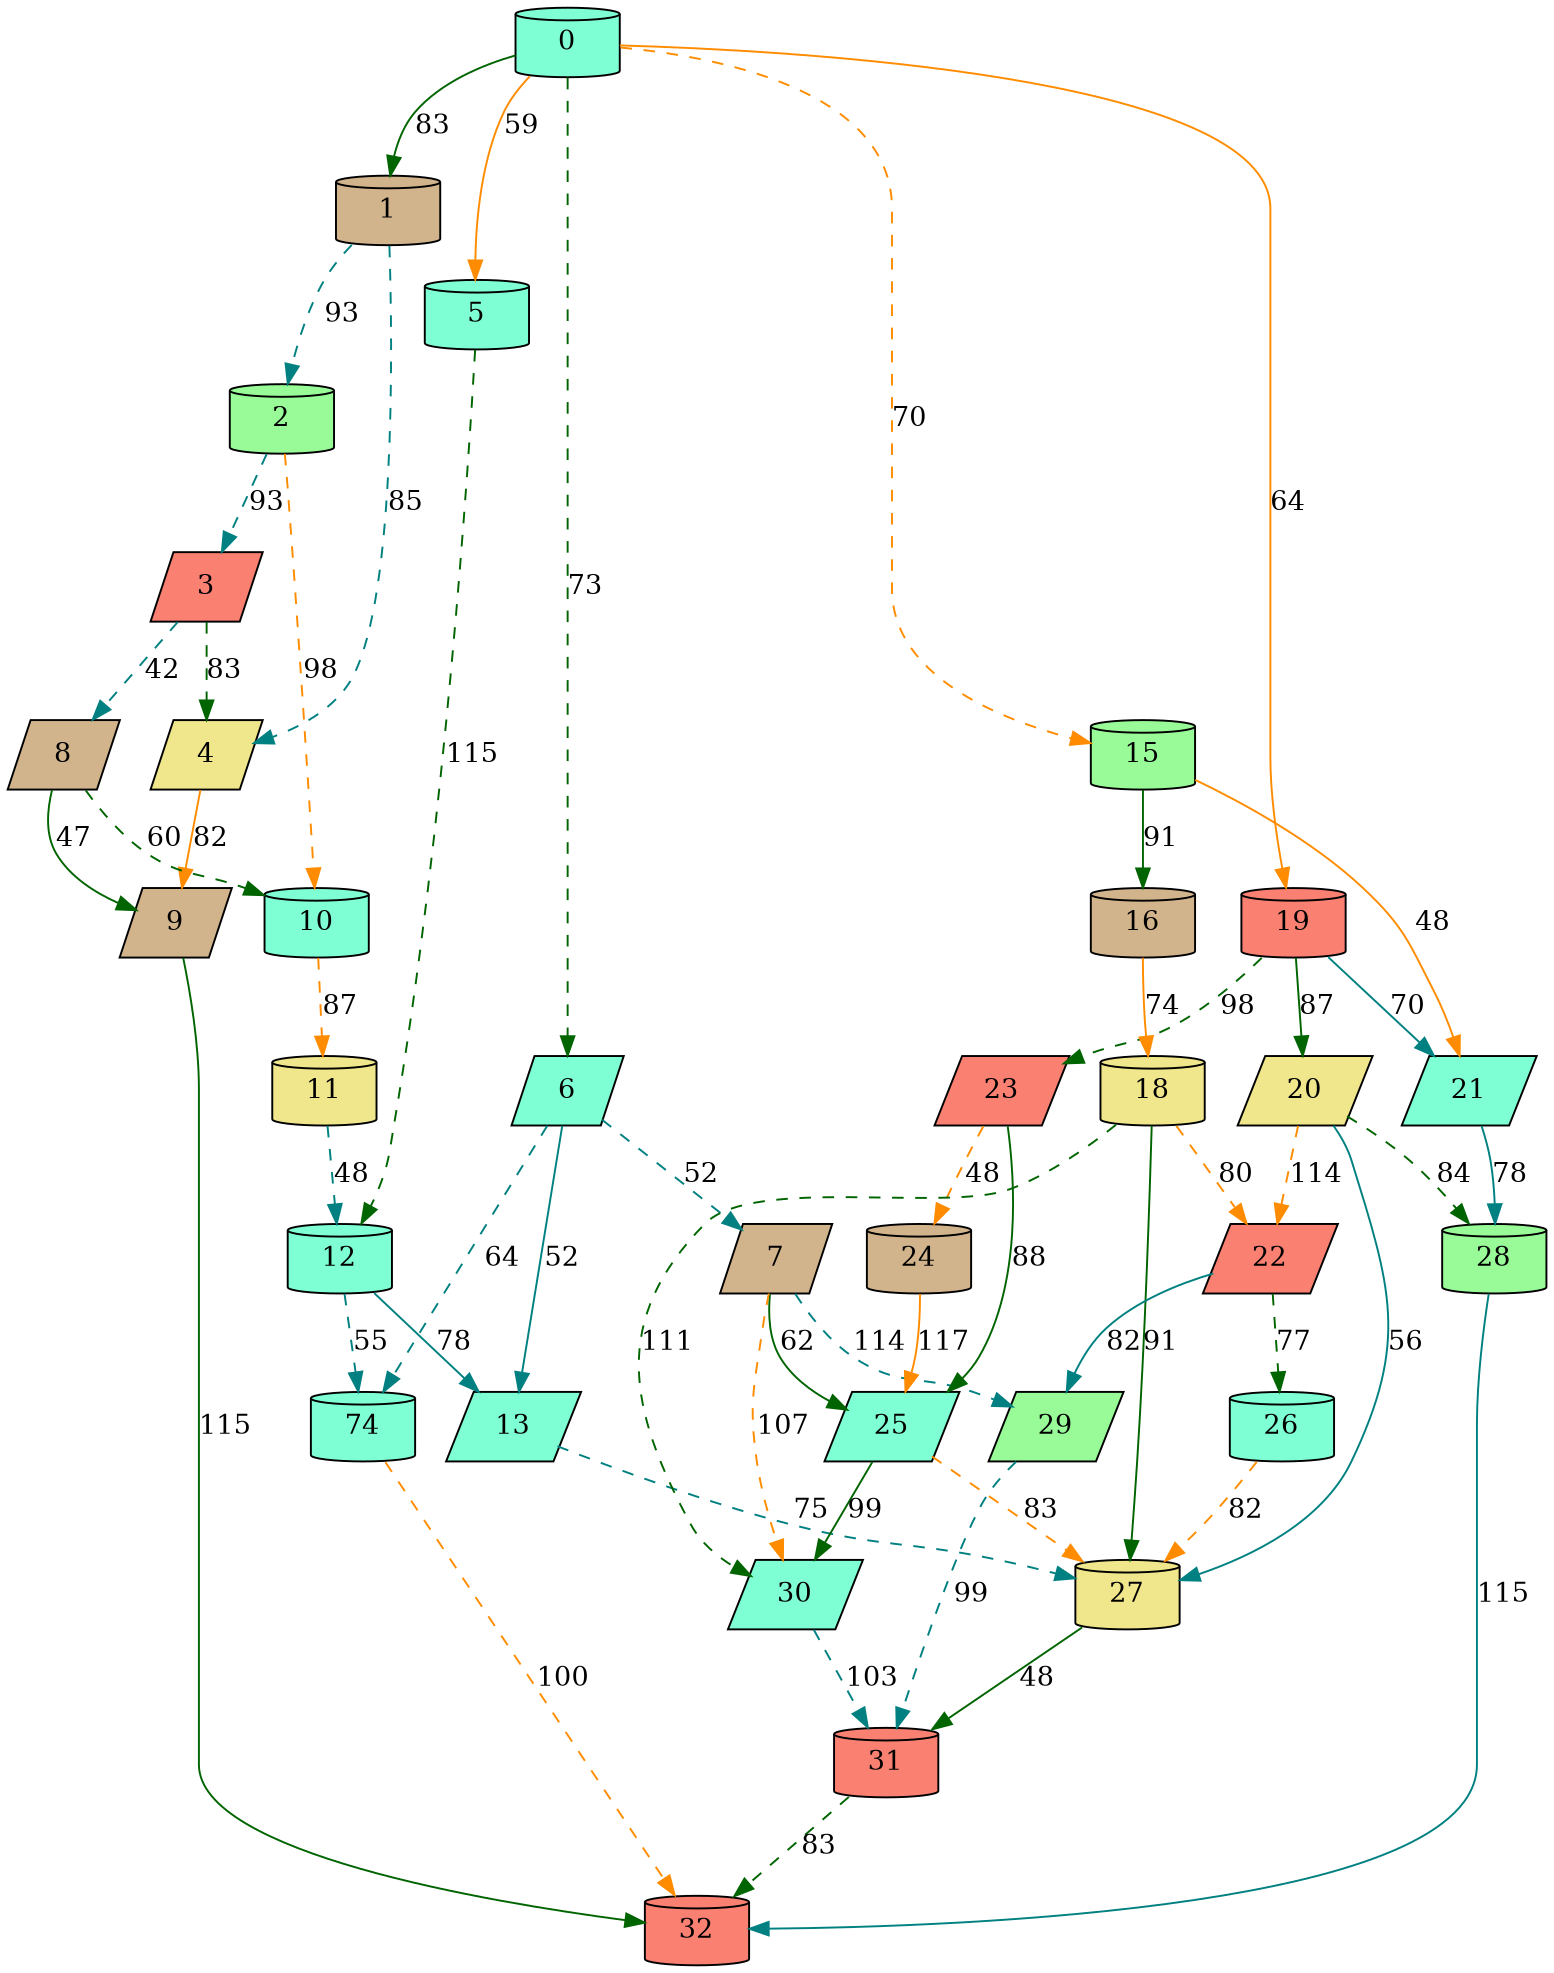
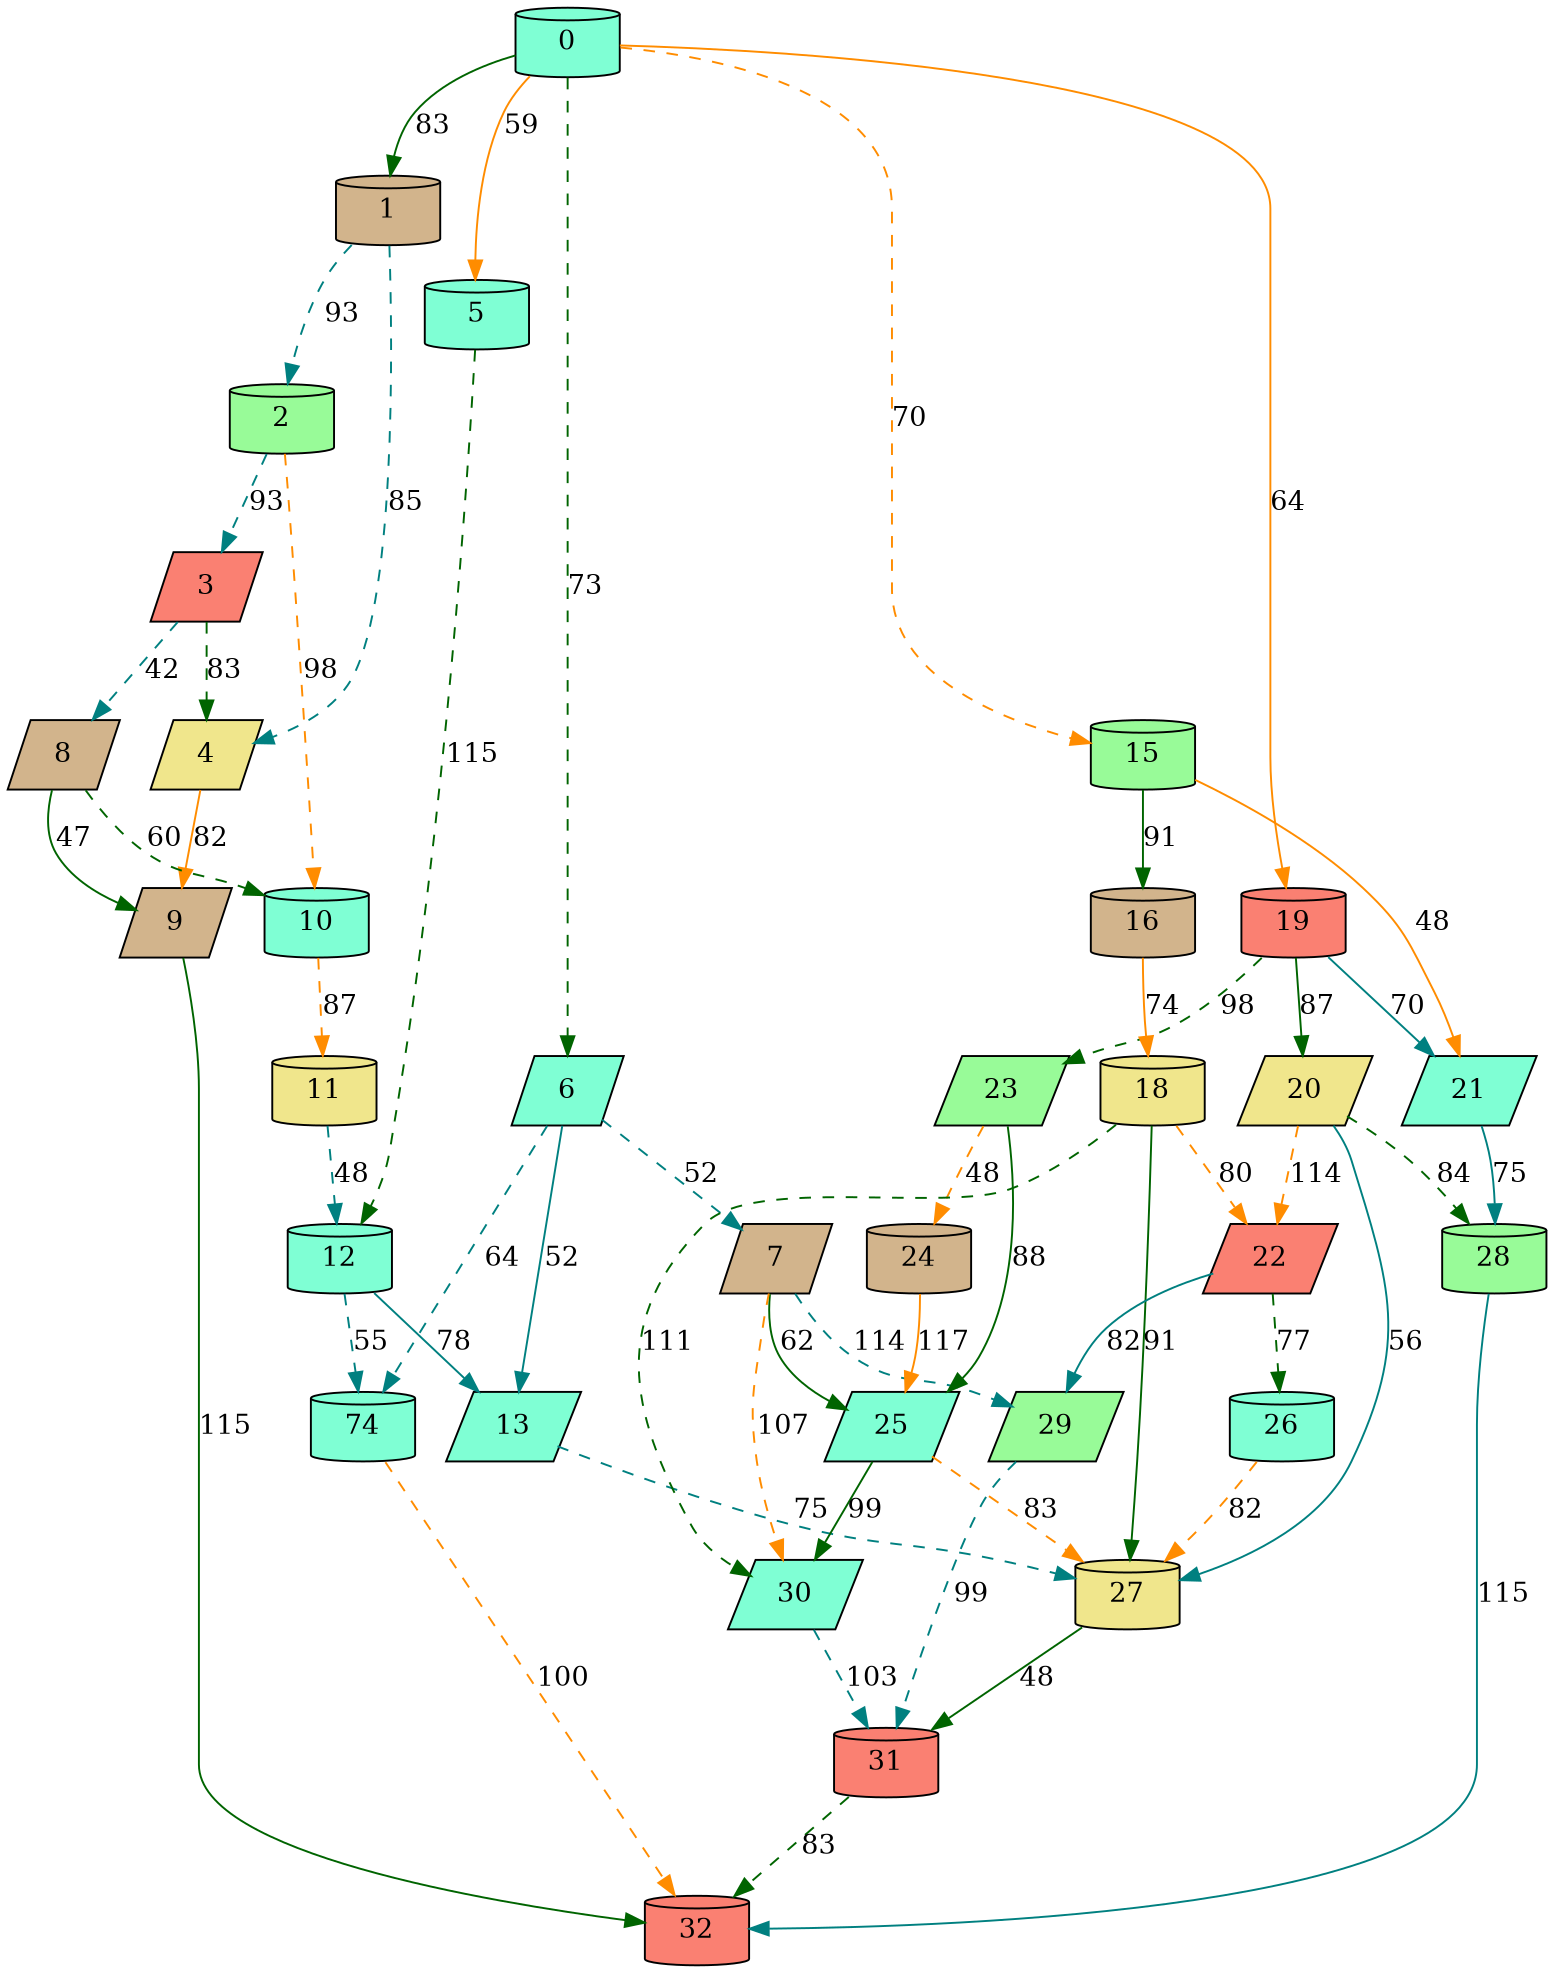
node "23": fillcolor salmon -> palegreen
edge "21" -> "28": label "78" -> "75"
